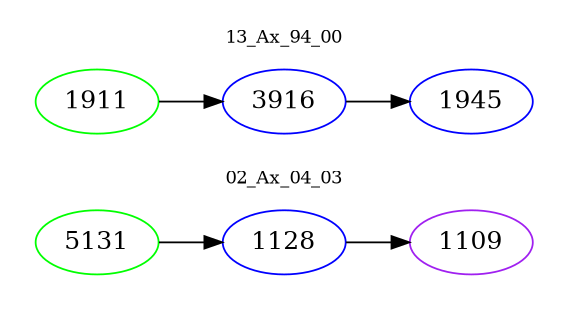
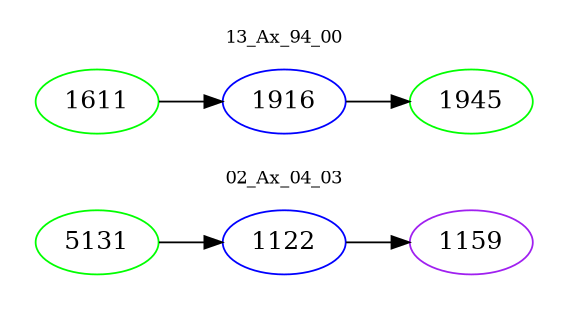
node "1911": label "1911" -> "1611"
node "3916": label "3916" -> "1916"
node "1945": color blue -> green
node "1128": label "1128" -> "1122"
node "1109": label "1109" -> "1159"
